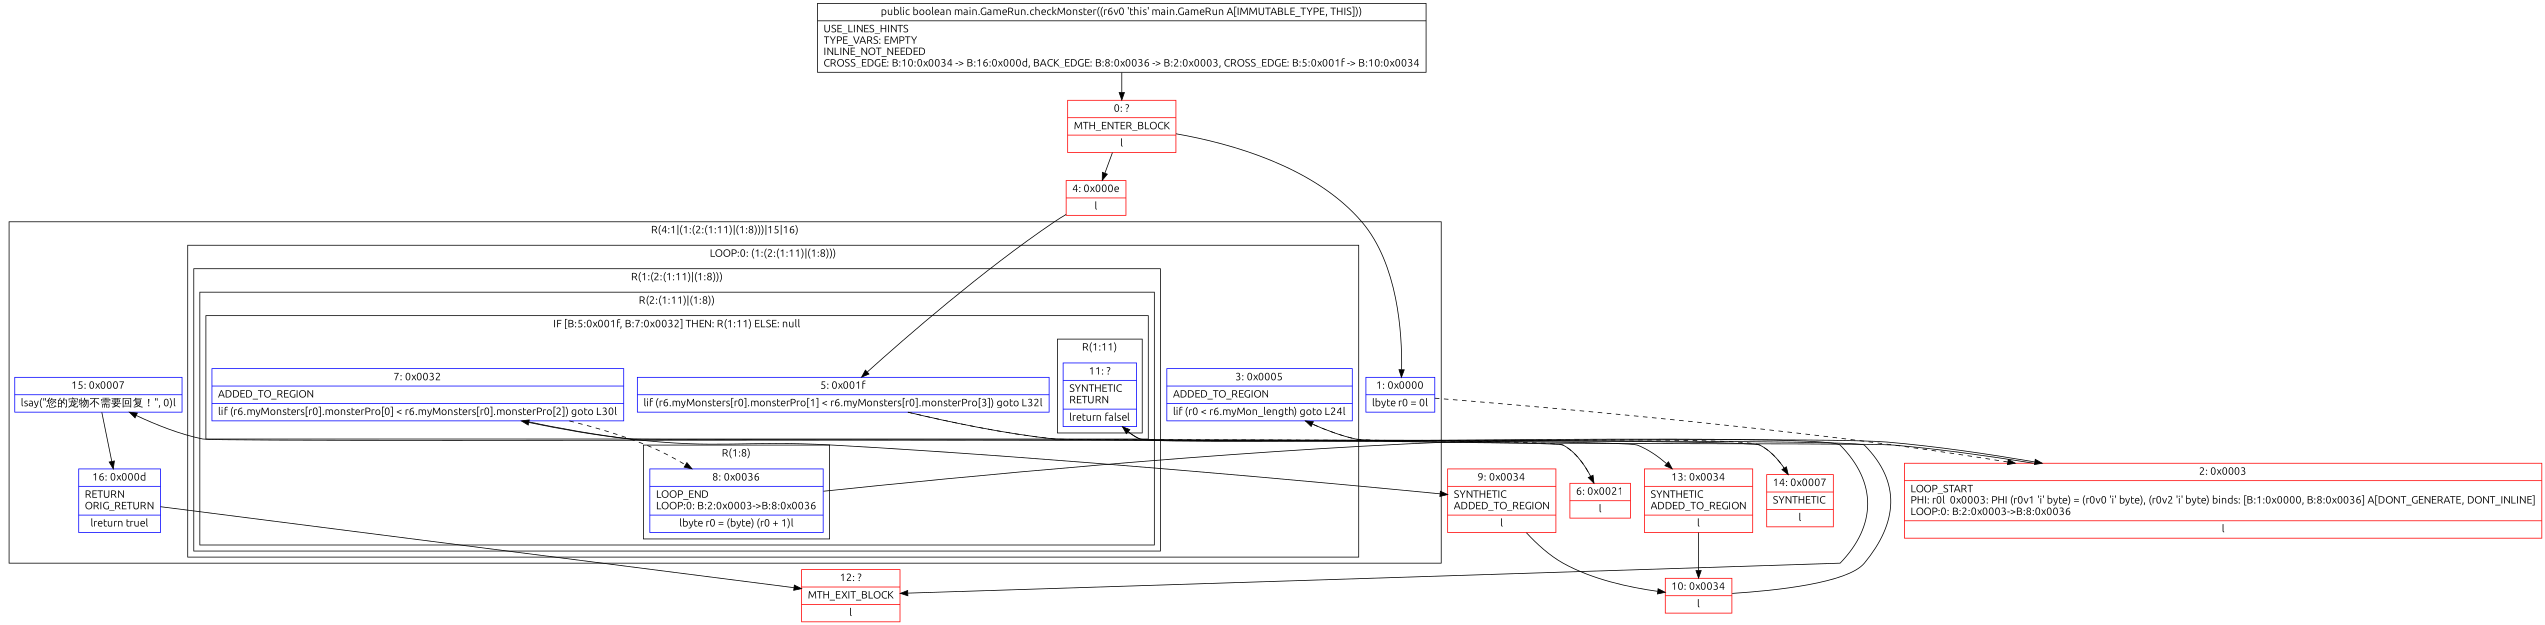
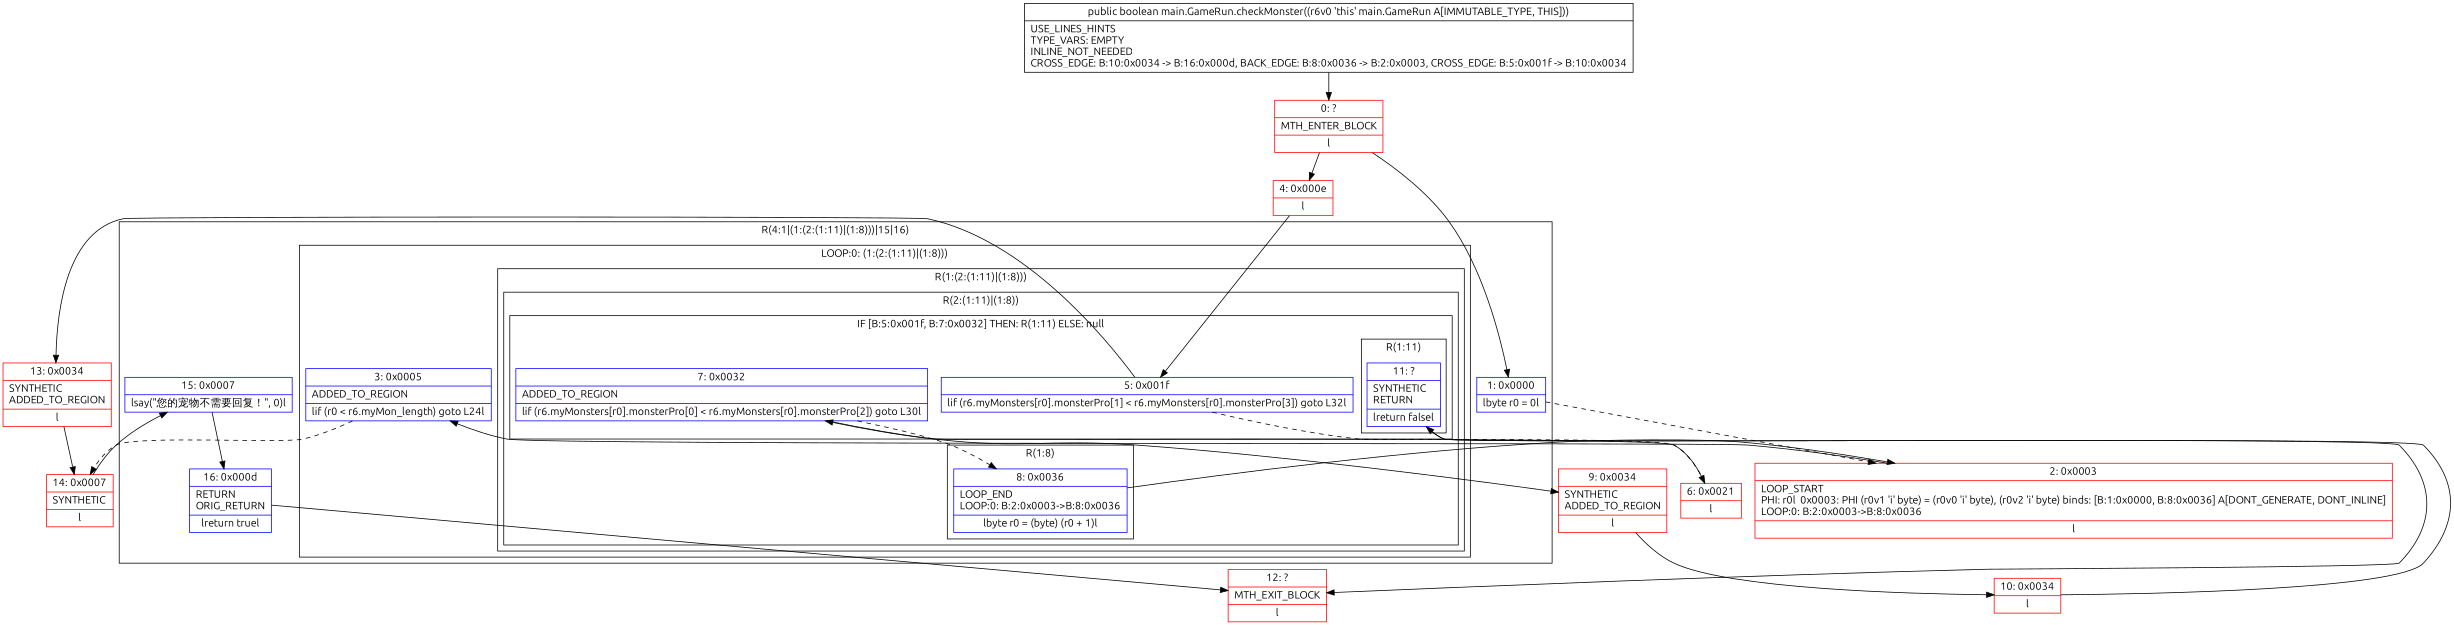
edge "13: 0x0034" -> "10: 0x0034": now "13: 0x0034" -> "14: 0x0007"
